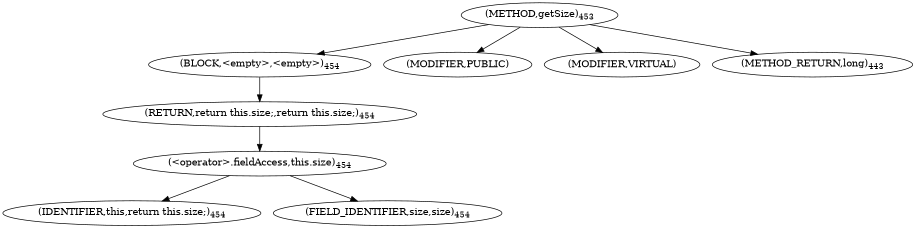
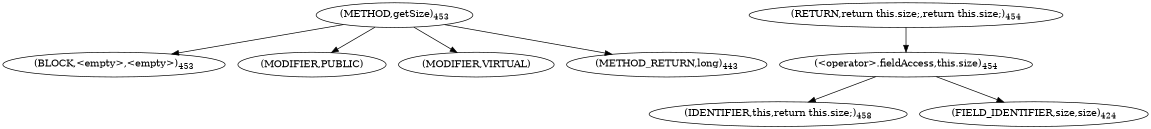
node "(BLOCK,<empty>,<empty>)": text "454" -> "453"
edge "(BLOCK,<empty>,<empty>)" -> "(RETURN,return this.size;,return this.size;)": removed
node "(IDENTIFIER,this,return this.size;)": text "454" -> "458"
node "(FIELD_IDENTIFIER,size,size)": text "454" -> "424"
